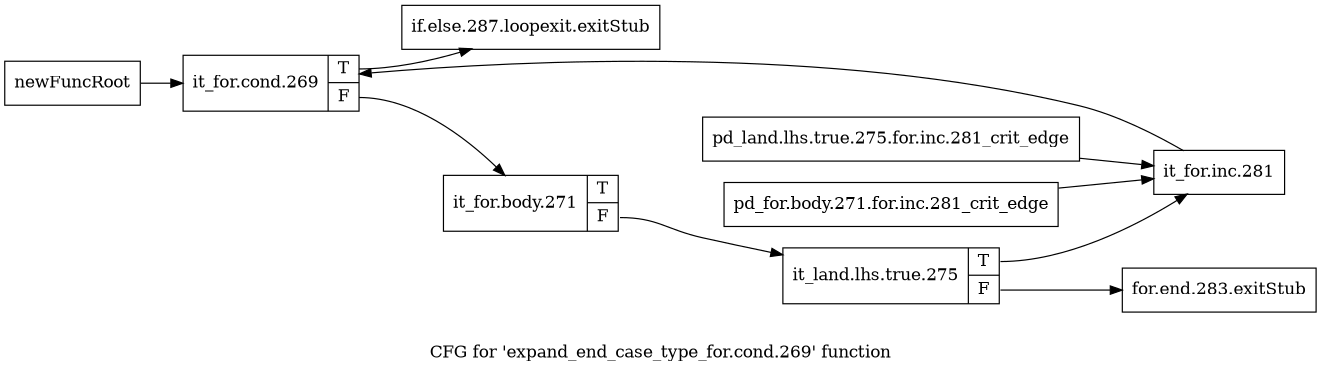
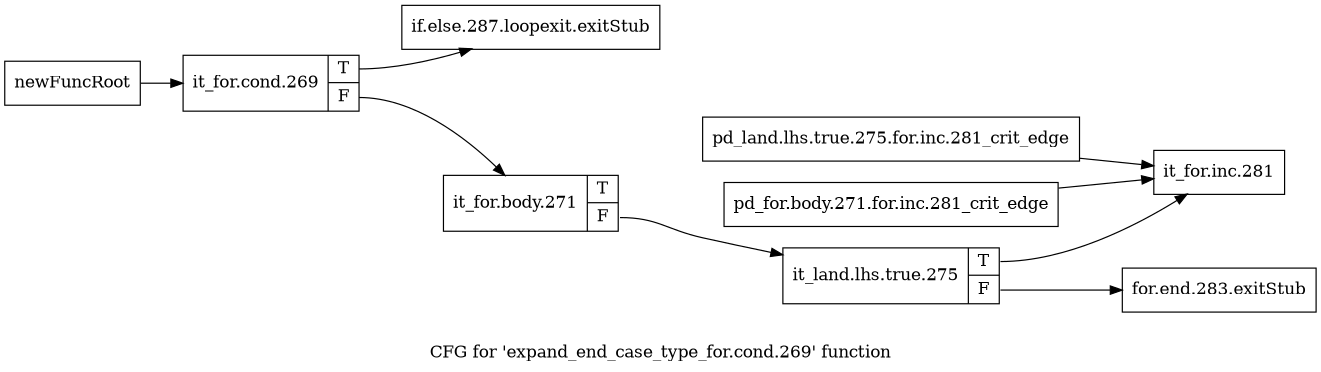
edge "it_for.inc.281" -> "it_for.cond.269": removed
